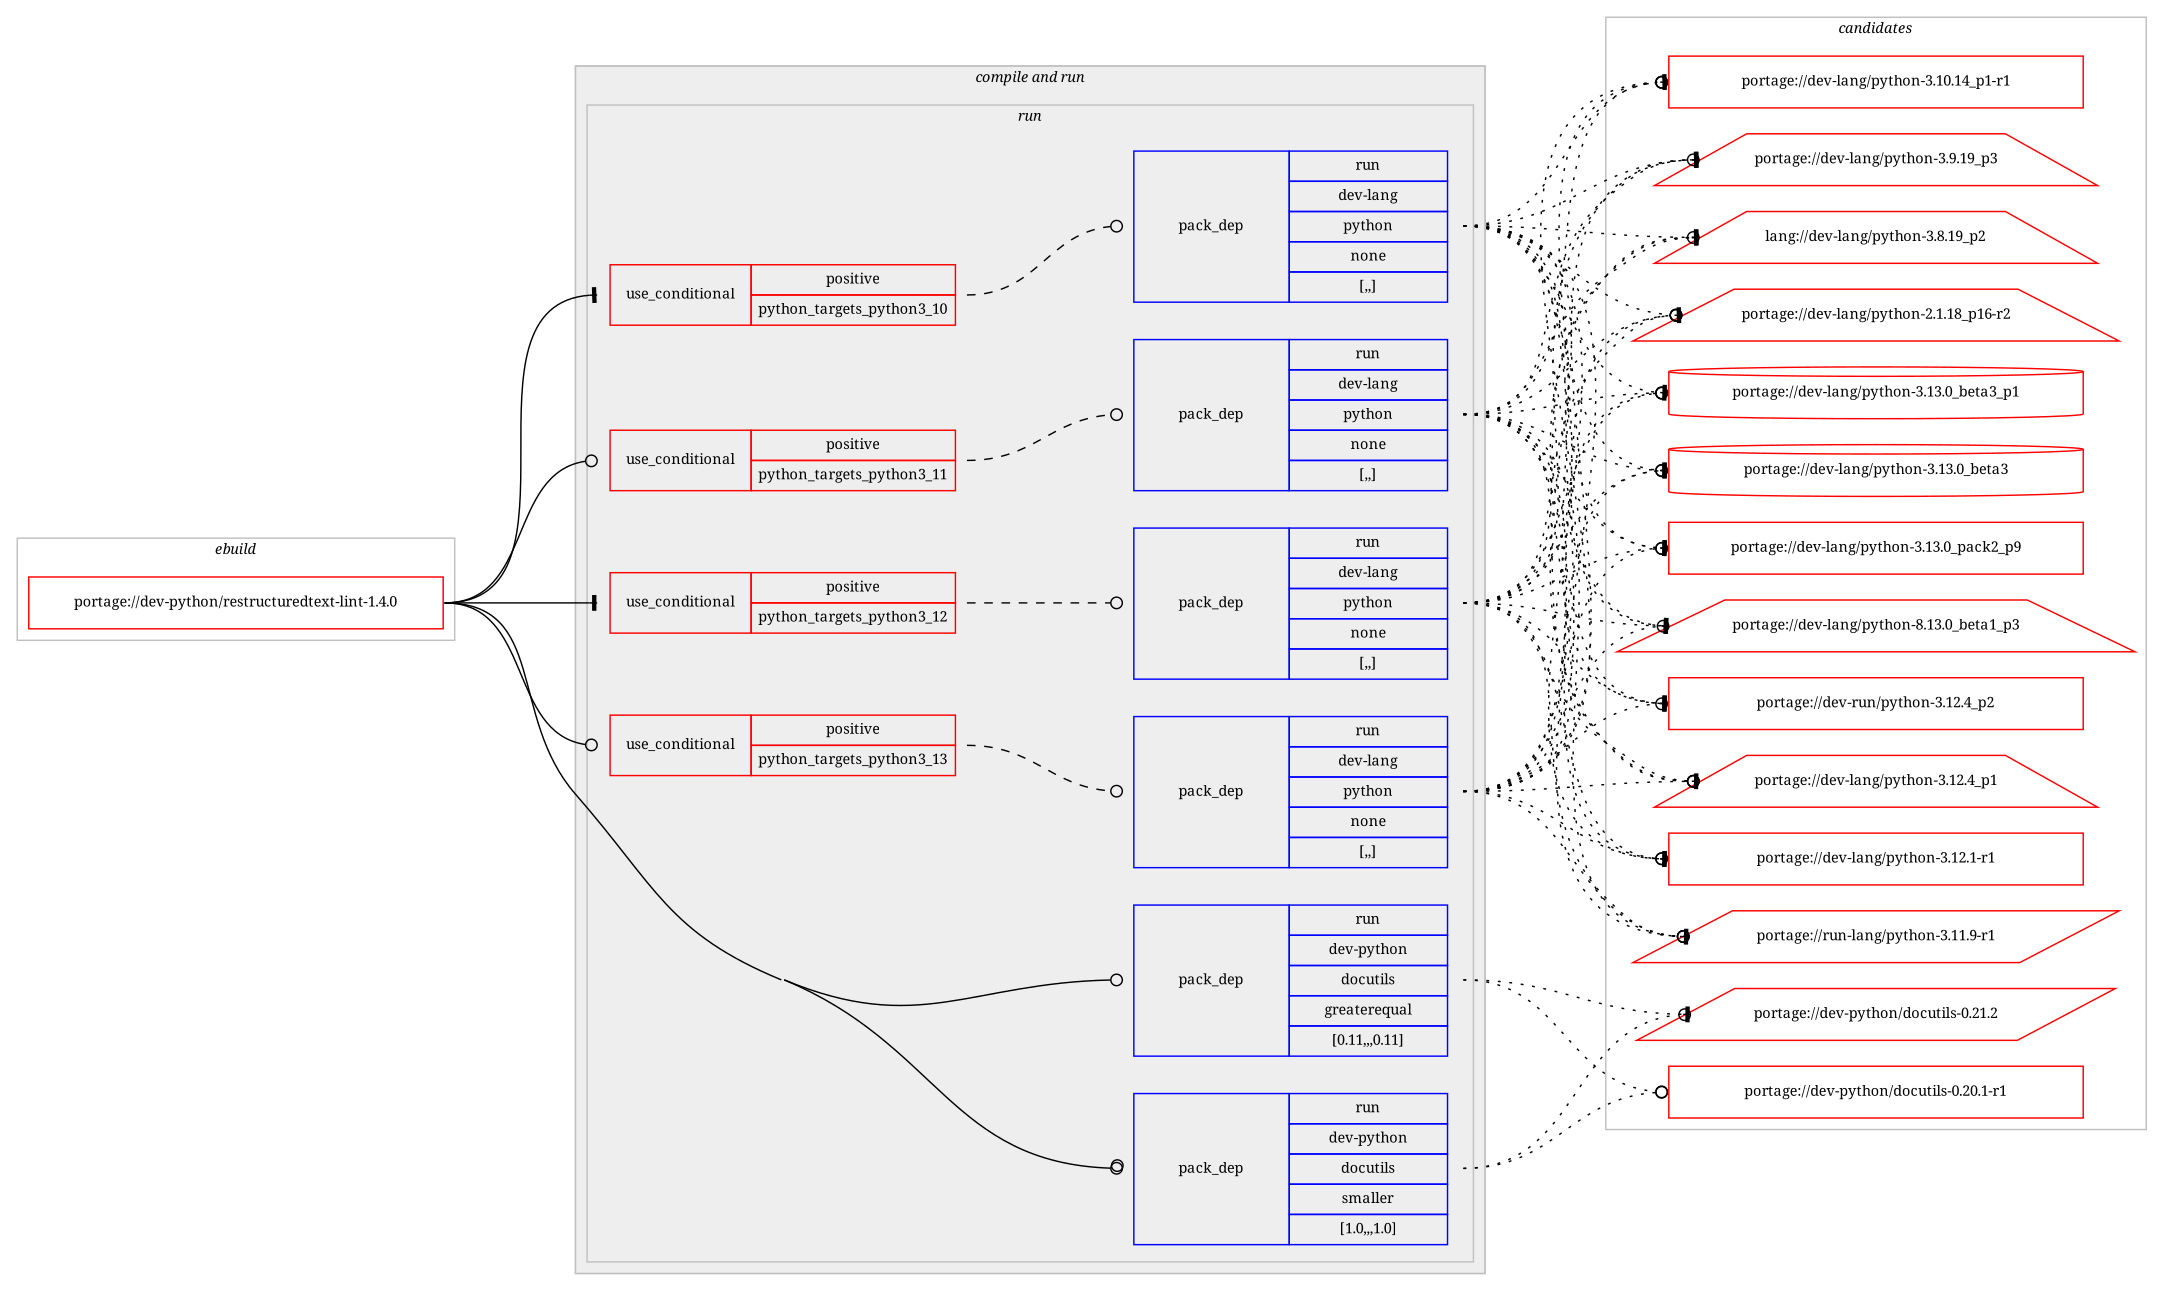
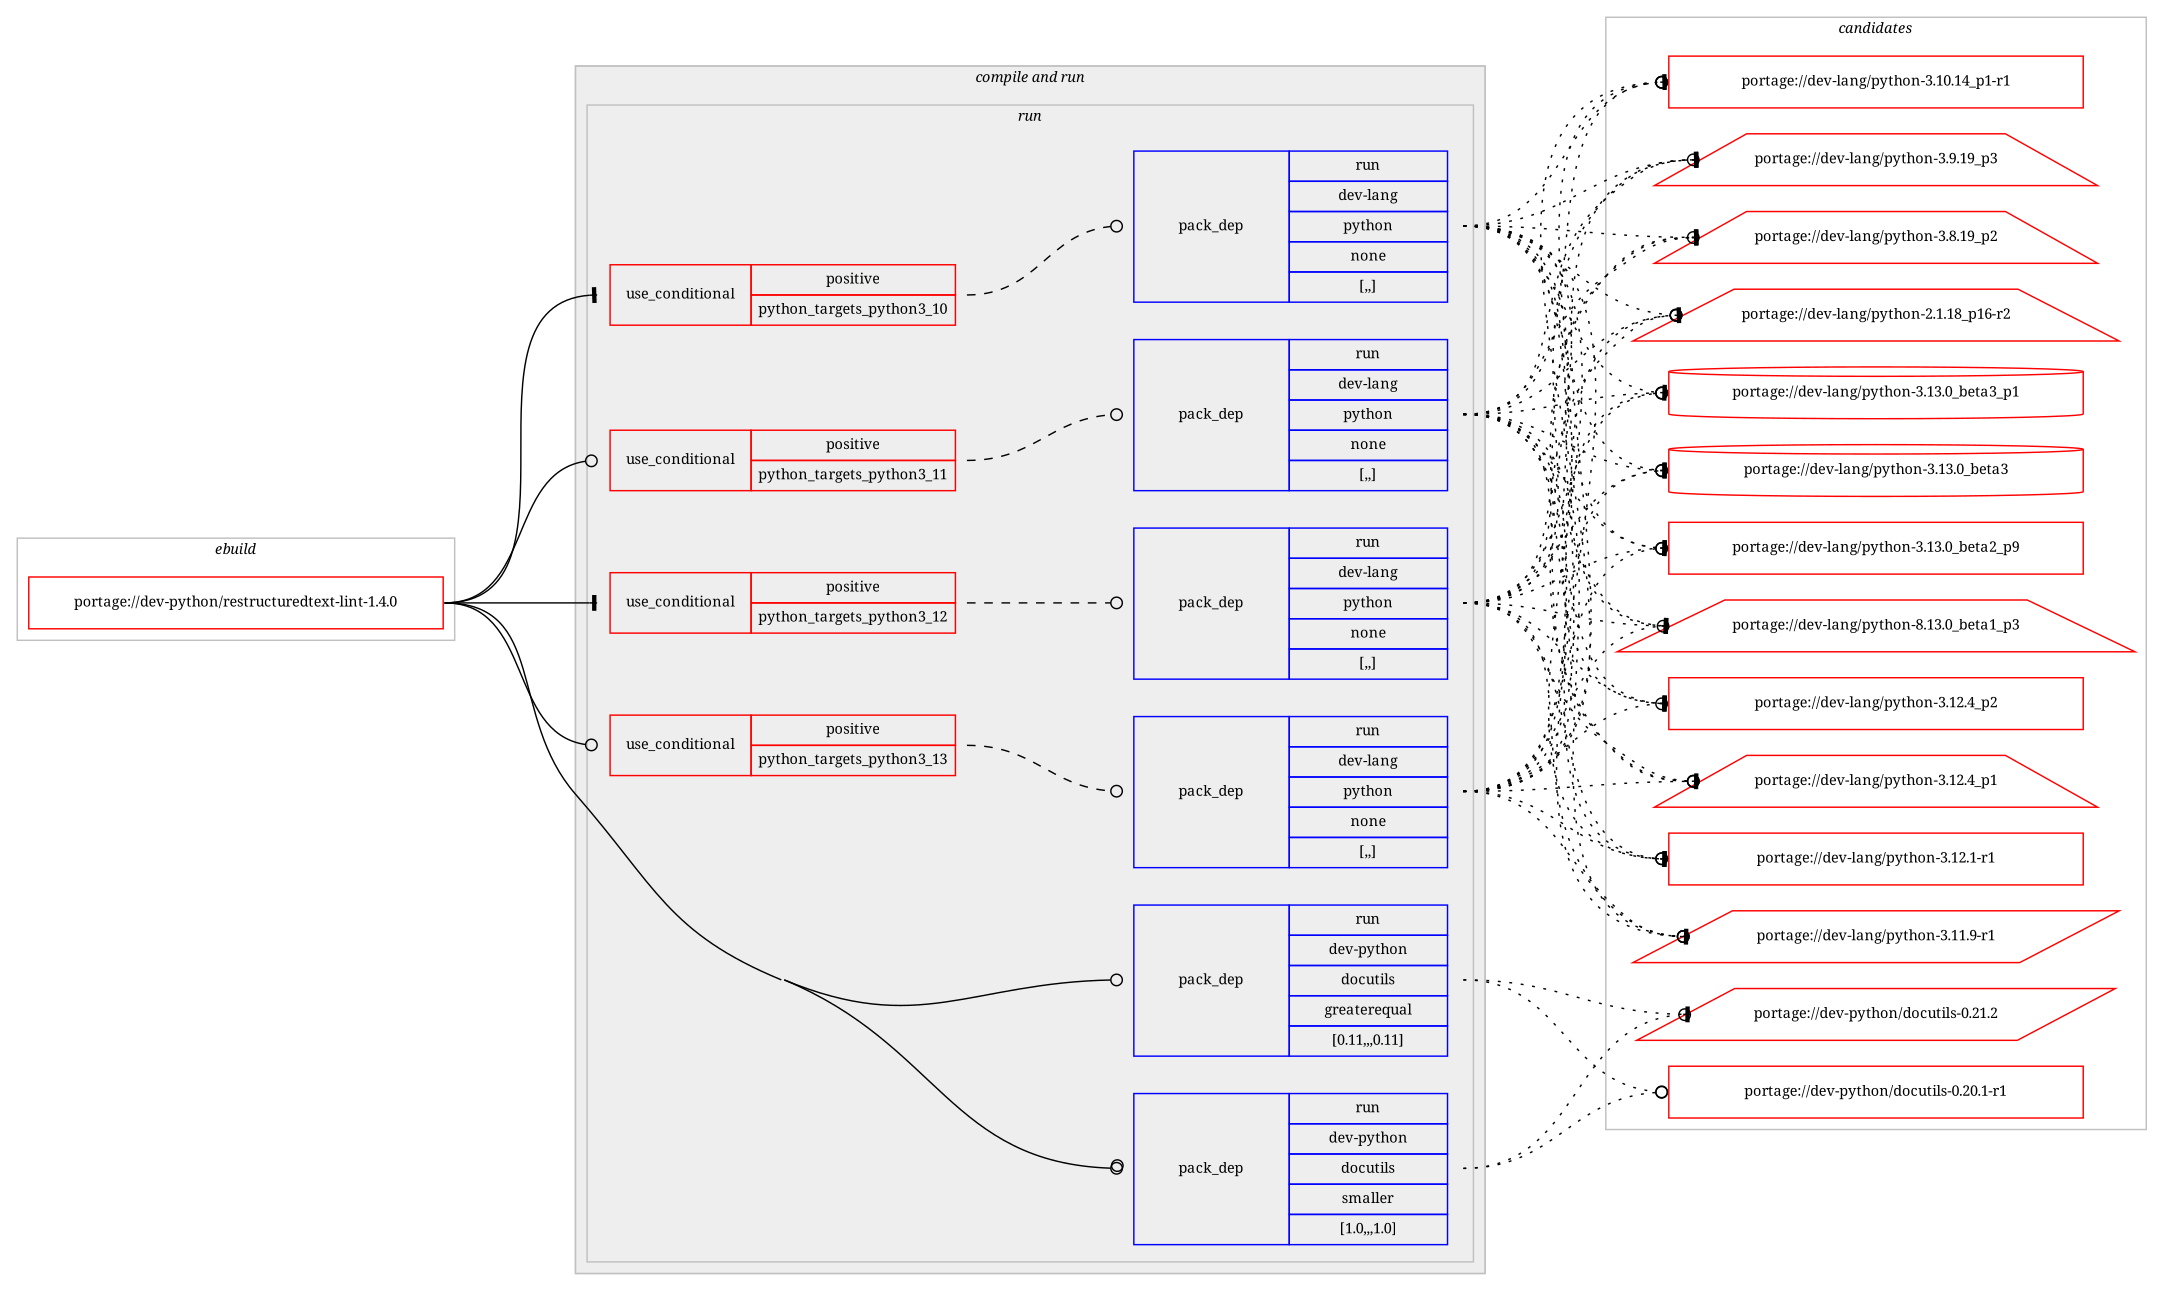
node "lang://dev-lang/python-3.8.19_p2": label "lang://dev-lang/python-3.8.19_p2" -> "portage://dev-lang/python-3.8.19_p2"
node "portage://dev-lang/python-3.13.0_pack2_p9": label "portage://dev-lang/python-3.13.0_pack2_p9" -> "portage://dev-lang/python-3.13.0_beta2_p9"
node "portage://dev-run/python-3.12.4_p2": label "portage://dev-run/python-3.12.4_p2" -> "portage://dev-lang/python-3.12.4_p2"
node "portage://run-lang/python-3.11.9-r1": label "portage://run-lang/python-3.11.9-r1" -> "portage://dev-lang/python-3.11.9-r1"
